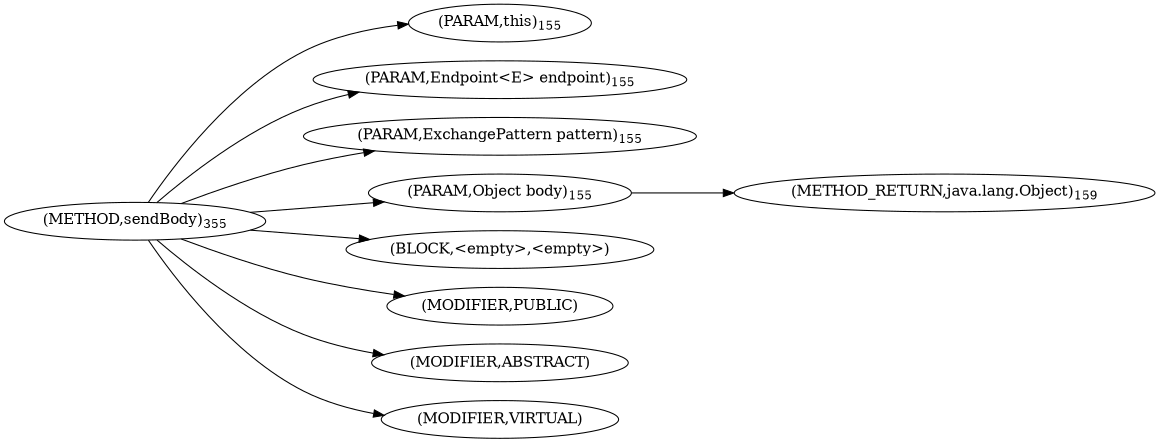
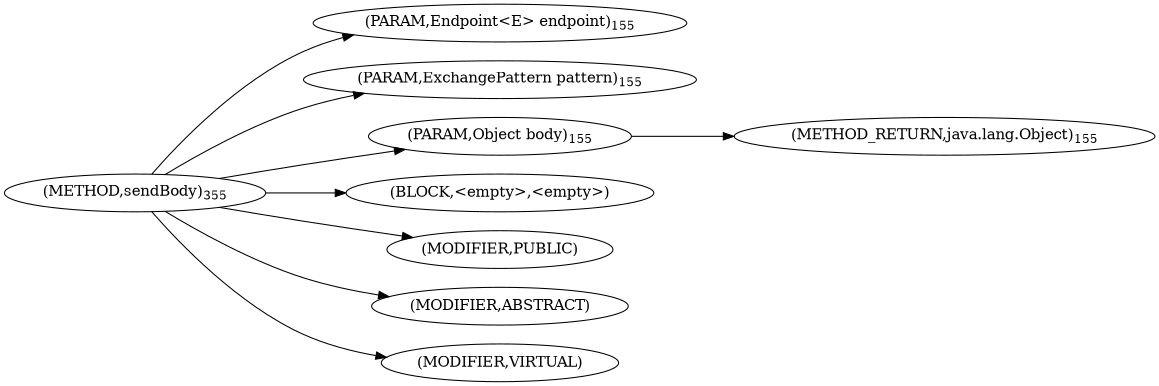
node "(PARAM,this)": removed
node "(METHOD_RETURN,java.lang.Object)": text "159" -> "155"
